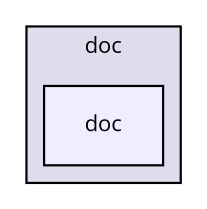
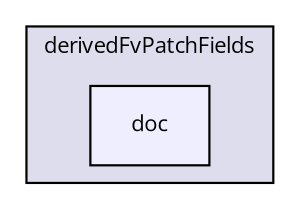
cluster "doc": label "doc" -> "derivedFvPatchFields"
